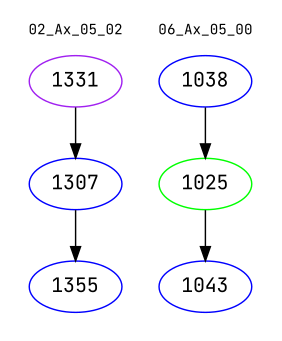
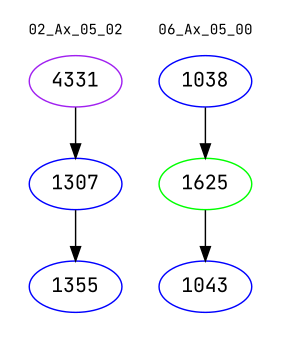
node "1331": label "1331" -> "4331"
node "1025": label "1025" -> "1625"
